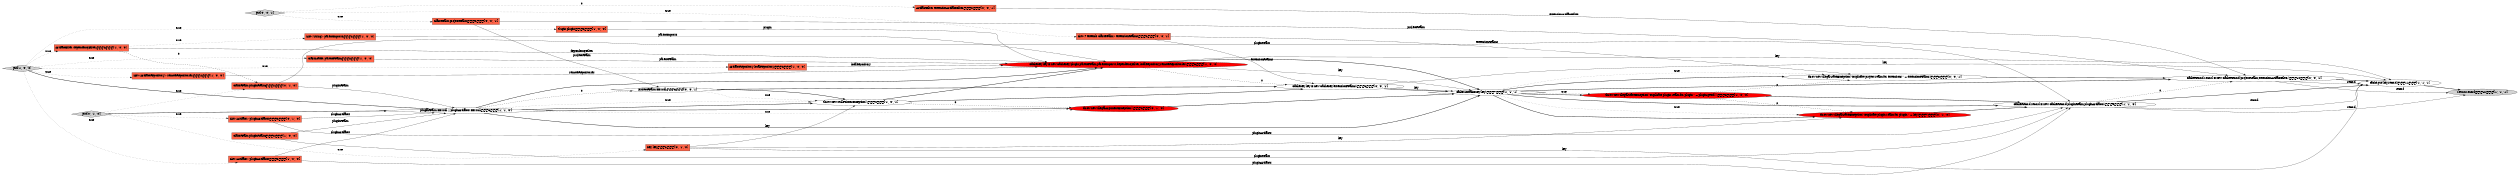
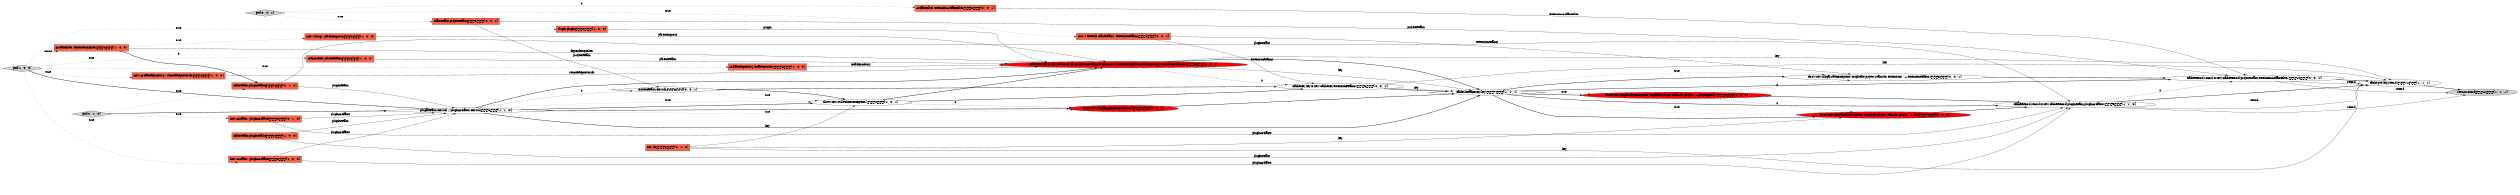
edge "put['1', '0', '0']" -> "ArtifactFilter dependencyFilter@@@2@@@['1', '0', '0']": label "true" -> "record"
edge "ArtifactFilter dependencyFilter@@@2@@@['1', '0', '0']" -> "ClassRealm pluginRealm@@@2@@@['0', '1', '0']": style dashed -> bold
edge "put['0', '1', '0']" -> "Key key@@@2@@@['0', '1', '0']": removed, label "true"
